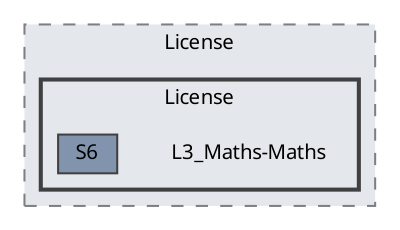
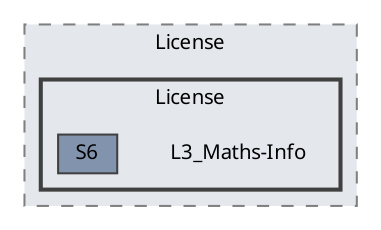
node "L3_Maths-Maths": label "L3_Maths-Maths" -> "L3_Maths-Info"
